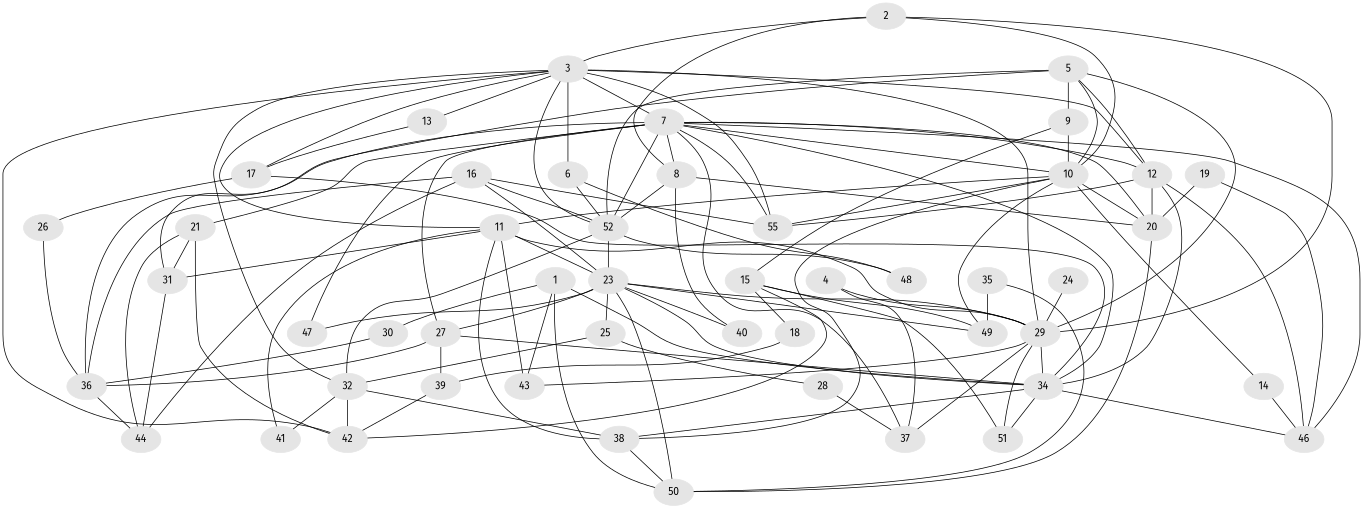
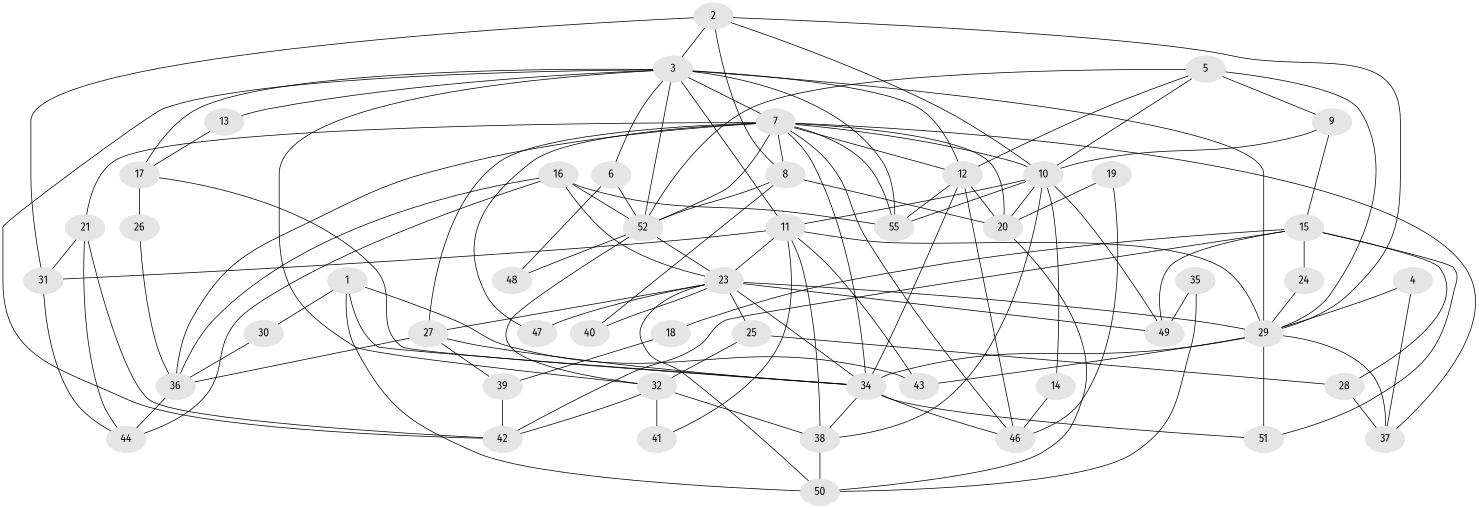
edge "5" -- "31": now "2" -- "31"
edge "15" -- "24": added
edge "15" -- "28": added
